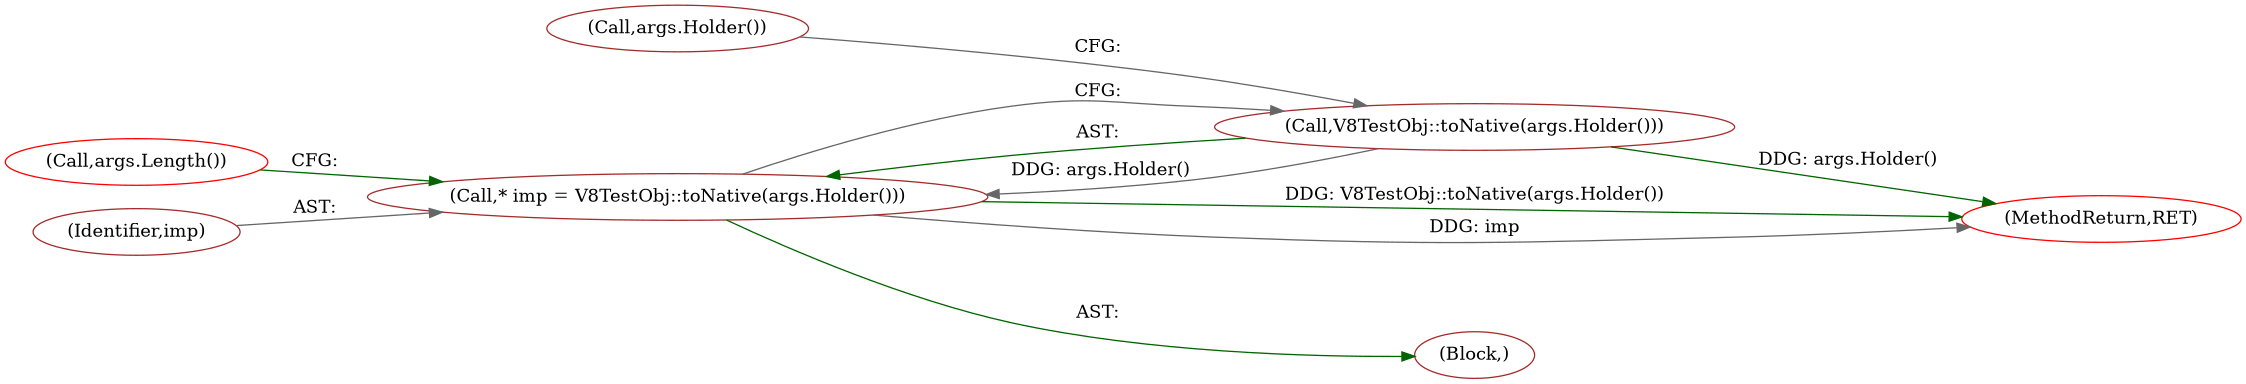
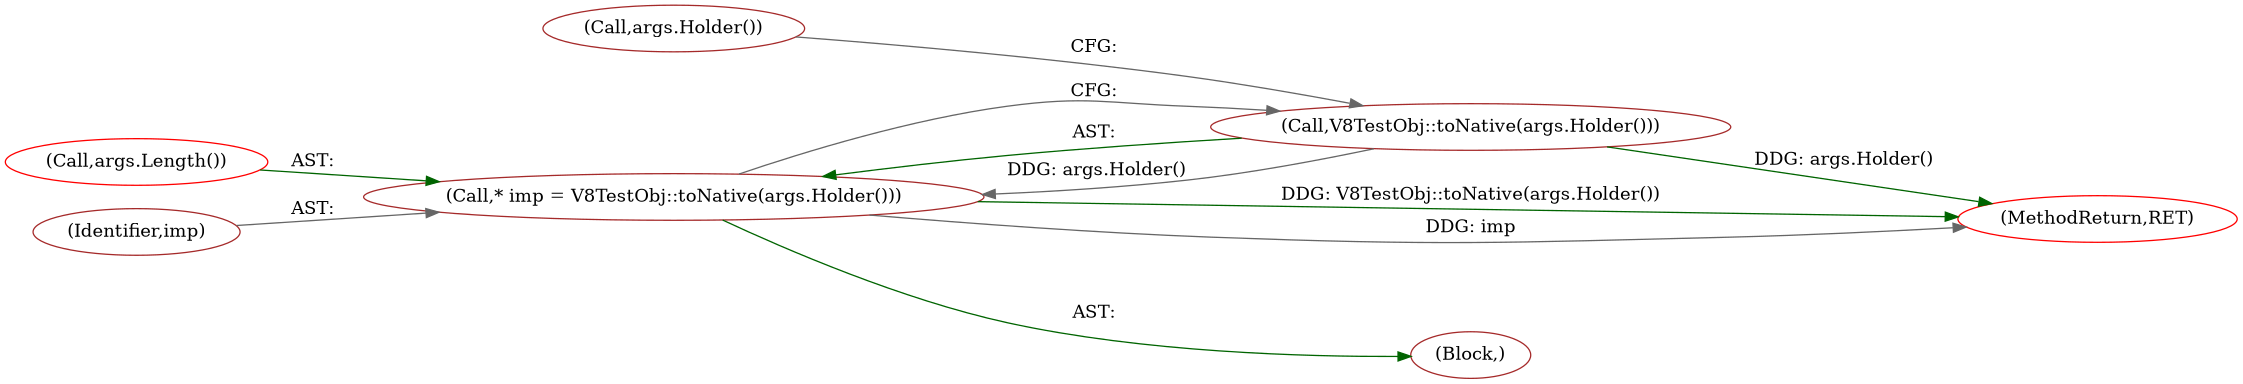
edge "(Call,args.Length())" -> "(Call,* imp = V8TestObj::toNative(args.Holder()))": label "CFG: " -> "AST: "
